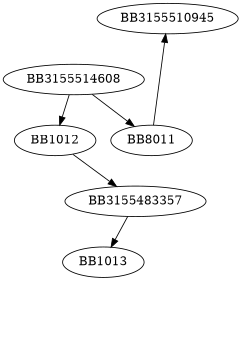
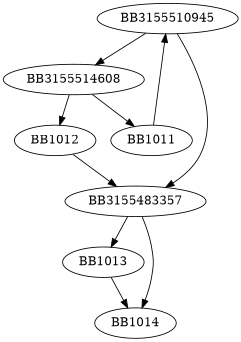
edge "BB3155510945" -> "BB3155514608": added
edge "BB3155510945" -> "BB3155483357": added
node "BB8011": label "BB8011" -> "BB1011"
node "BB1014": added
